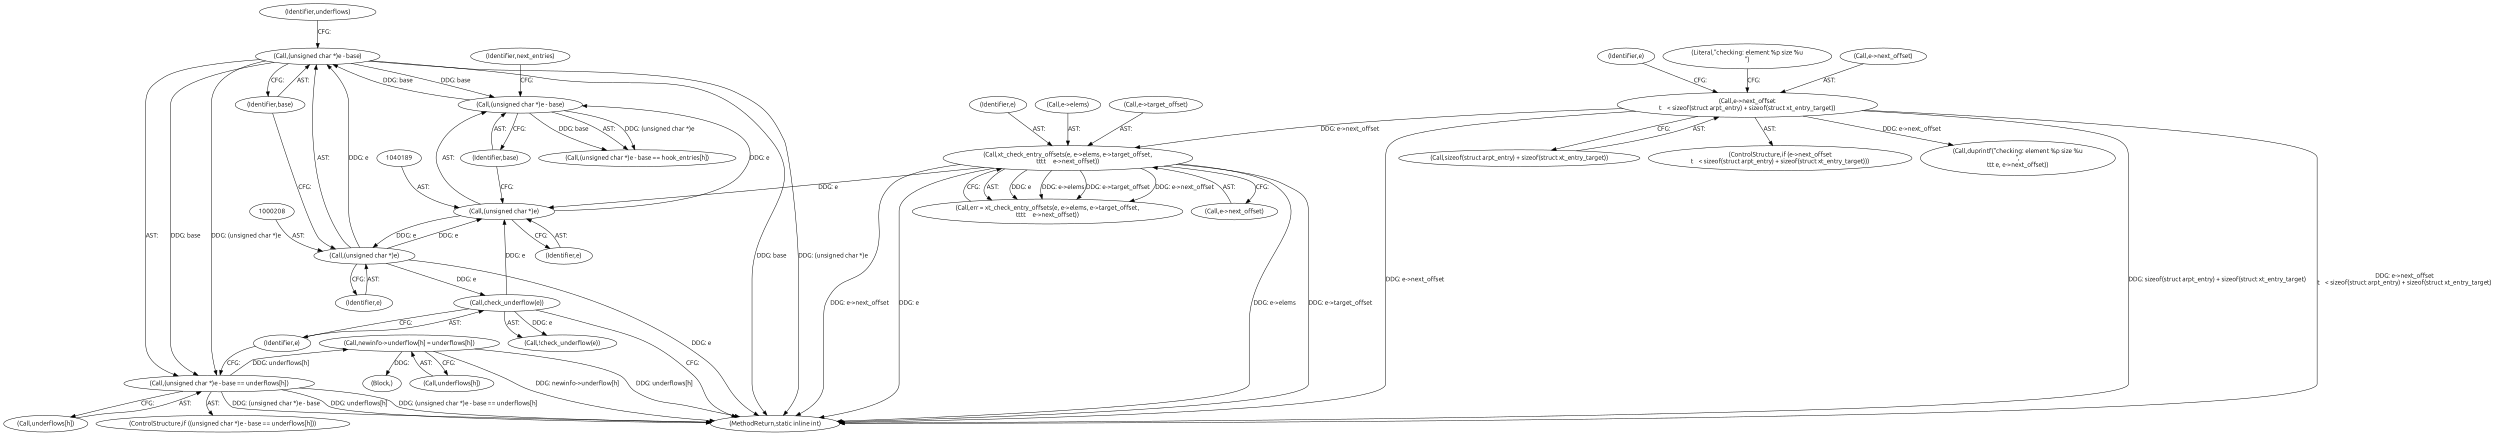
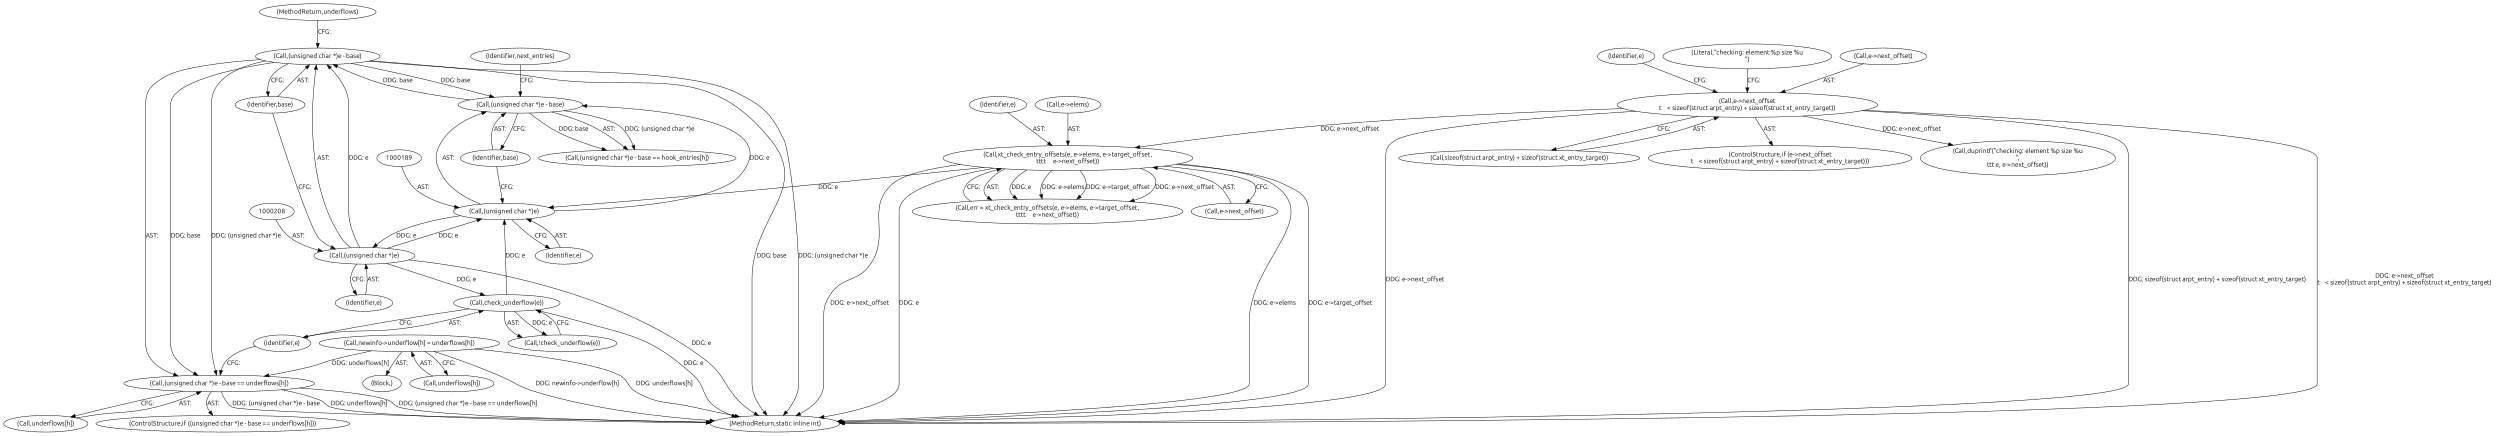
node "(Identifier,underflows)": label "(Identifier,underflows)" -> "(MethodReturn,underflows)"
node "(Call,e->target_offset)": removed
node "1040189": label "1040189" -> "1000189"
edge "(Call,!check_underflow(e))" -> "(Call,check_underflow(e))": added, label "CFG:"
edge "(Call,(unsigned char *)e - base == underflows[h])" -> "(Call,newinfo->underflow[h] = underflows[h])": reversed
edge "(Call,newinfo->underflow[h] = underflows[h])" -> "(Block,)": label "DDG: " -> "AST: "
edge "(Call,check_underflow(e))" -> "(MethodReturn,static inline int)": label "CFG: " -> "DDG: e"
